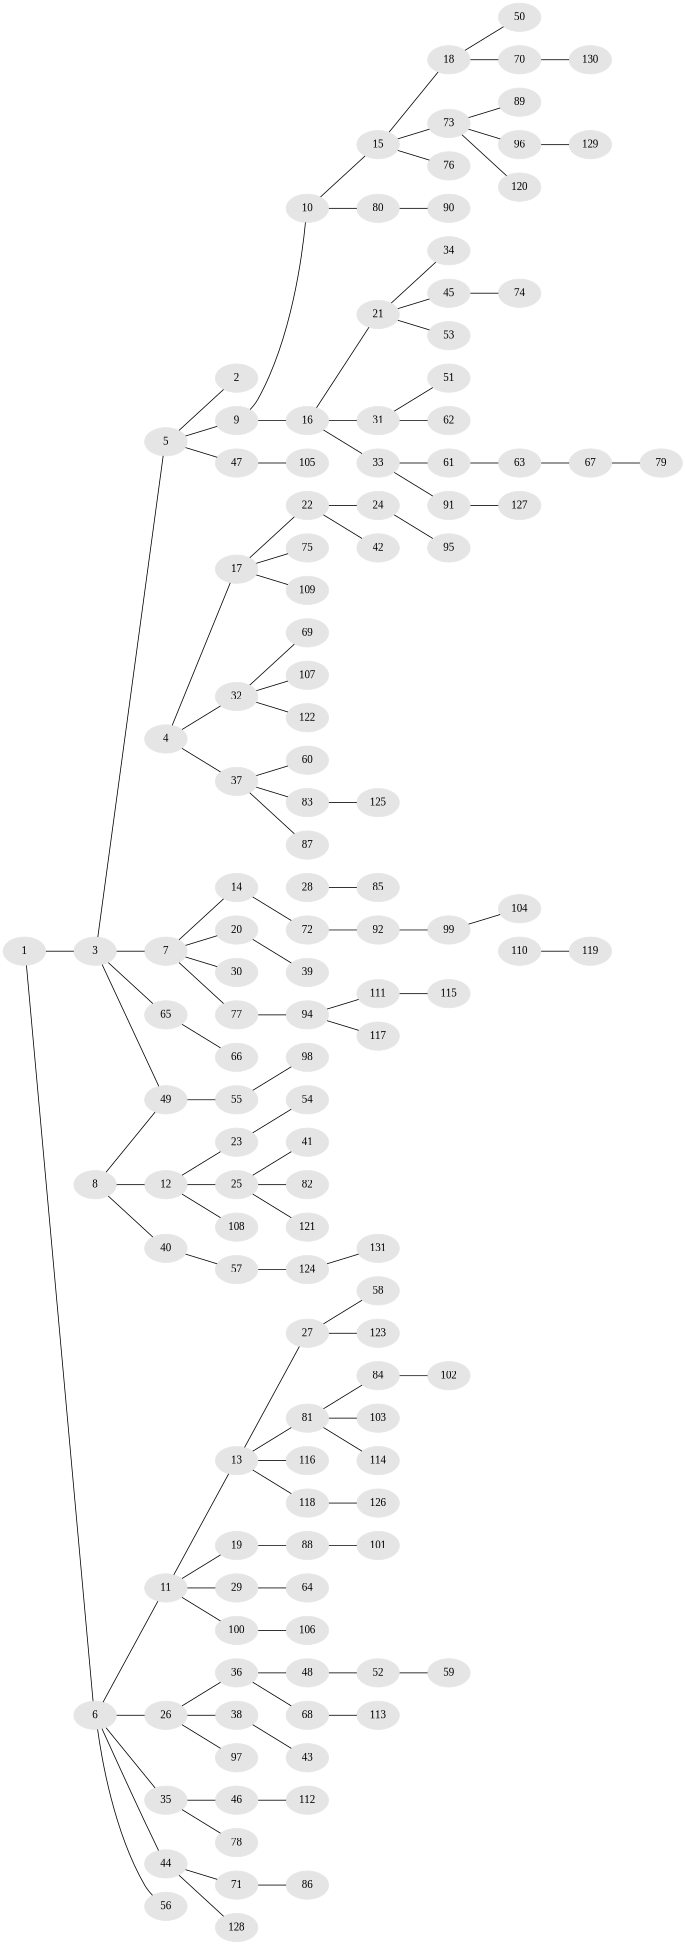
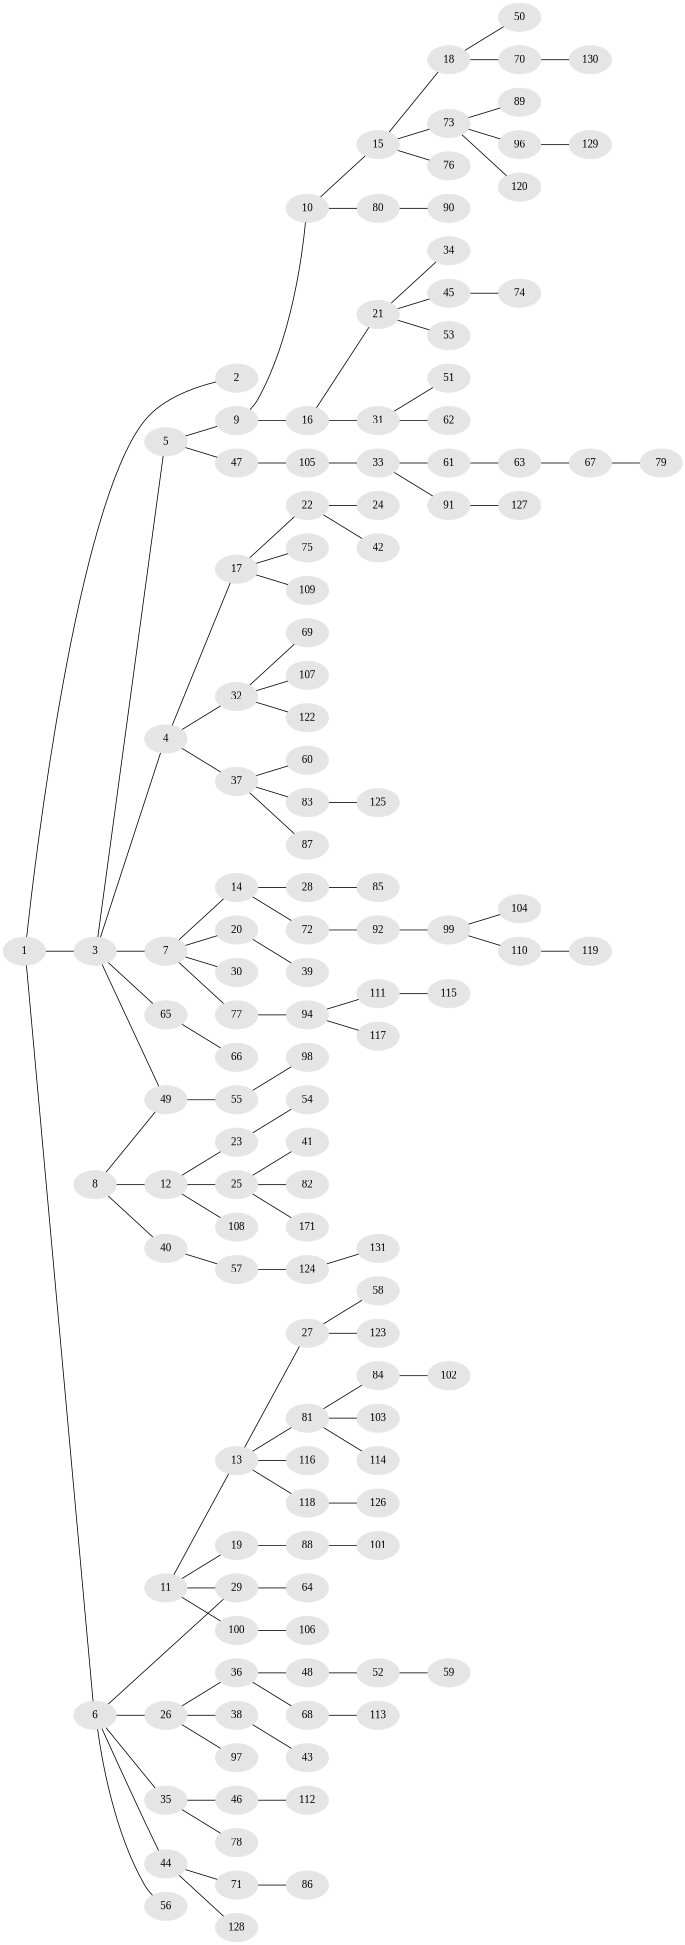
edge "2" -- "5": now "2" -- "1"
edge "16" -- "33": now "105" -- "33"
node "95": removed
edge "4" -- "3": added
edge "14" -- "28": added
edge "99" -- "110": added
node "121": label "121" -> "171"
edge "11" -- "6": now "29" -- "6"
